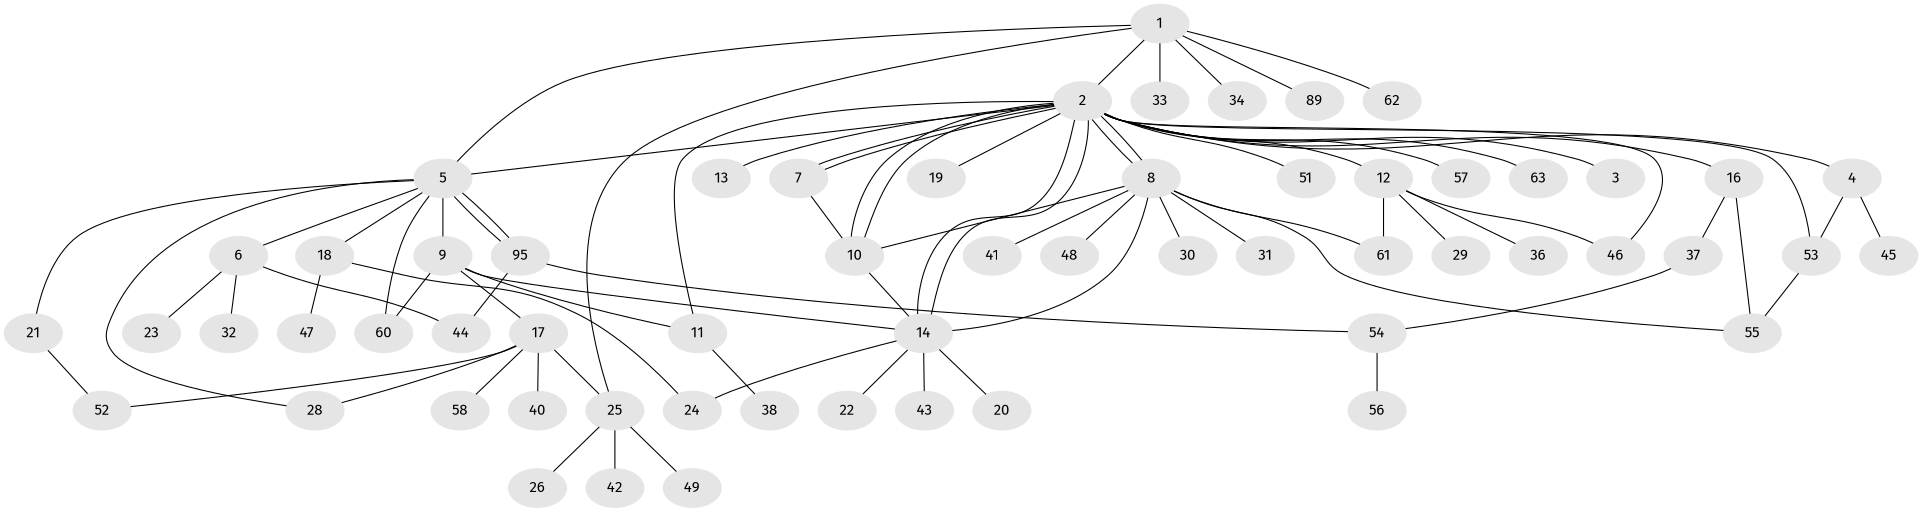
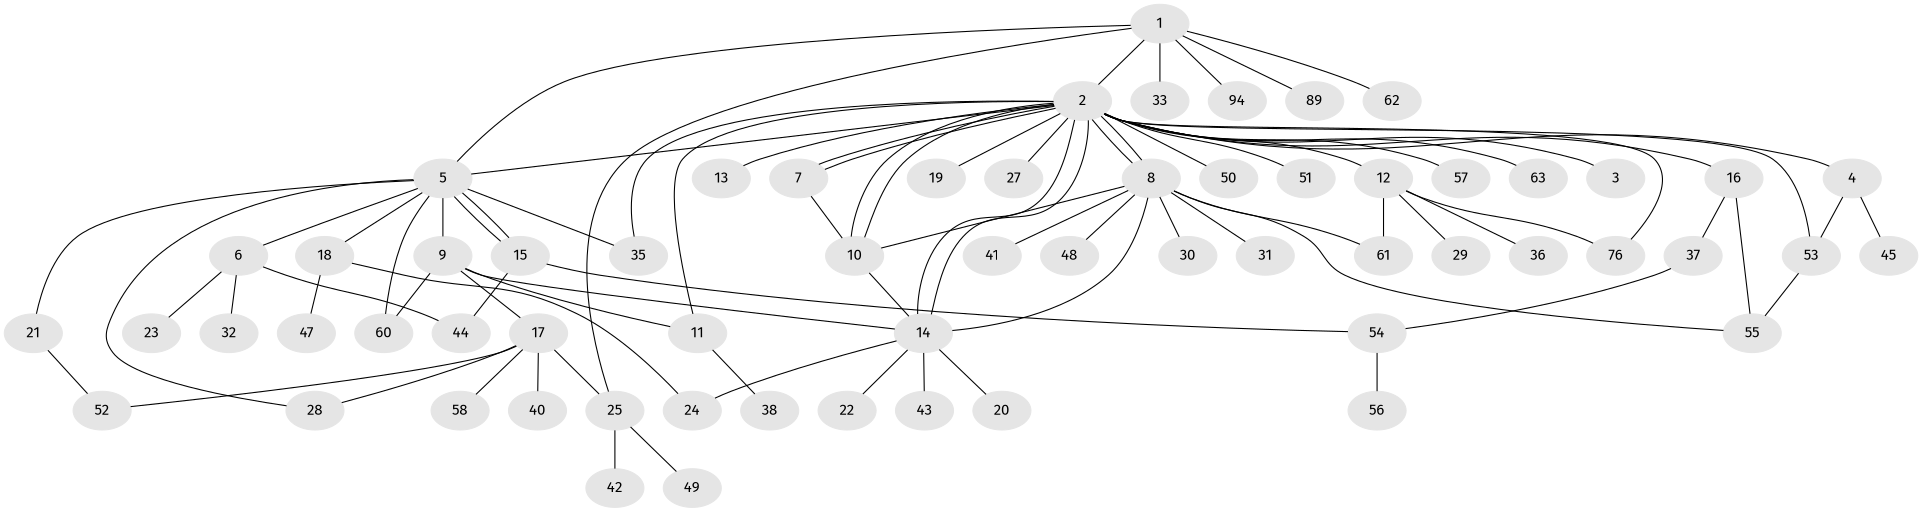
node "34": label "34" -> "94"
node "27": added
node "50": added
node "95": label "95" -> "15"
node "35": added
node "46": label "46" -> "76"
node "26": removed
